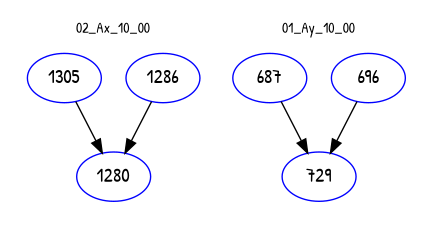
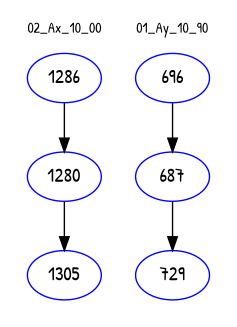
cluster "01_Ay_10_00": label "01_Ay_10_00" -> "01_Ay_10_90"
edge "1305" -> "1280": reversed
edge "696" -> "729": now "696" -> "687"
